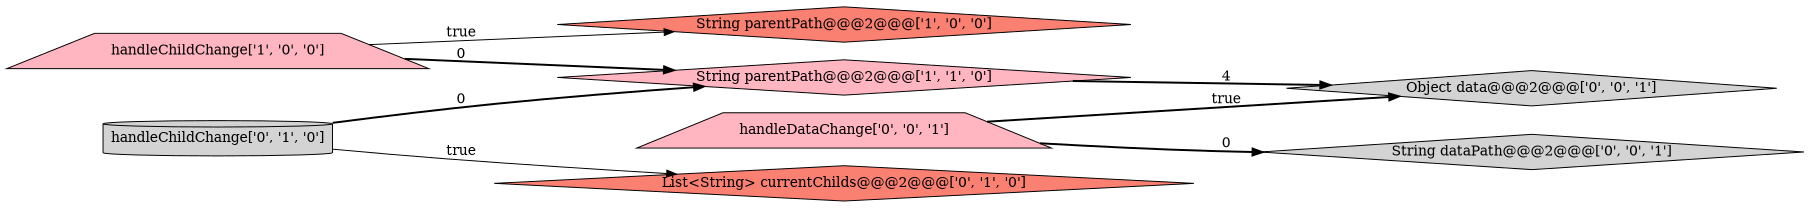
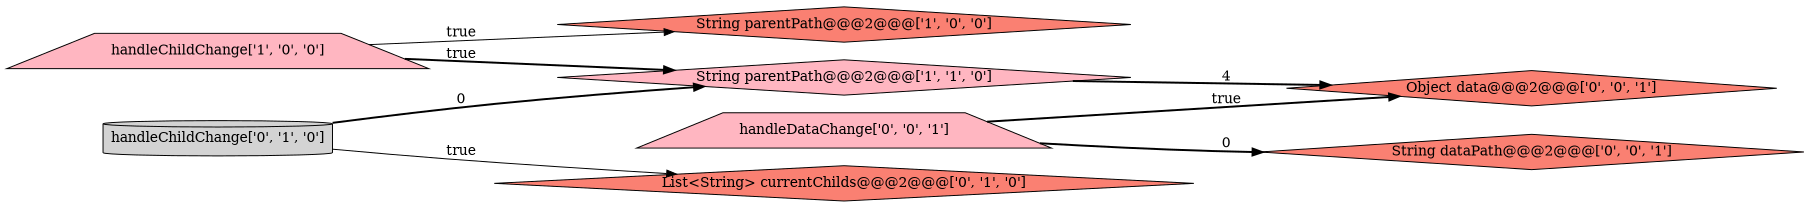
edge "handleChildChange['1', '0', '0']" -> "String parentPath@@@2@@@['1', '1', '0']": label "0" -> "true"
node "Object data@@@2@@@['0', '0', '1']": fillcolor lightgrey -> salmon
node "String dataPath@@@2@@@['0', '0', '1']": fillcolor lightgrey -> salmon
